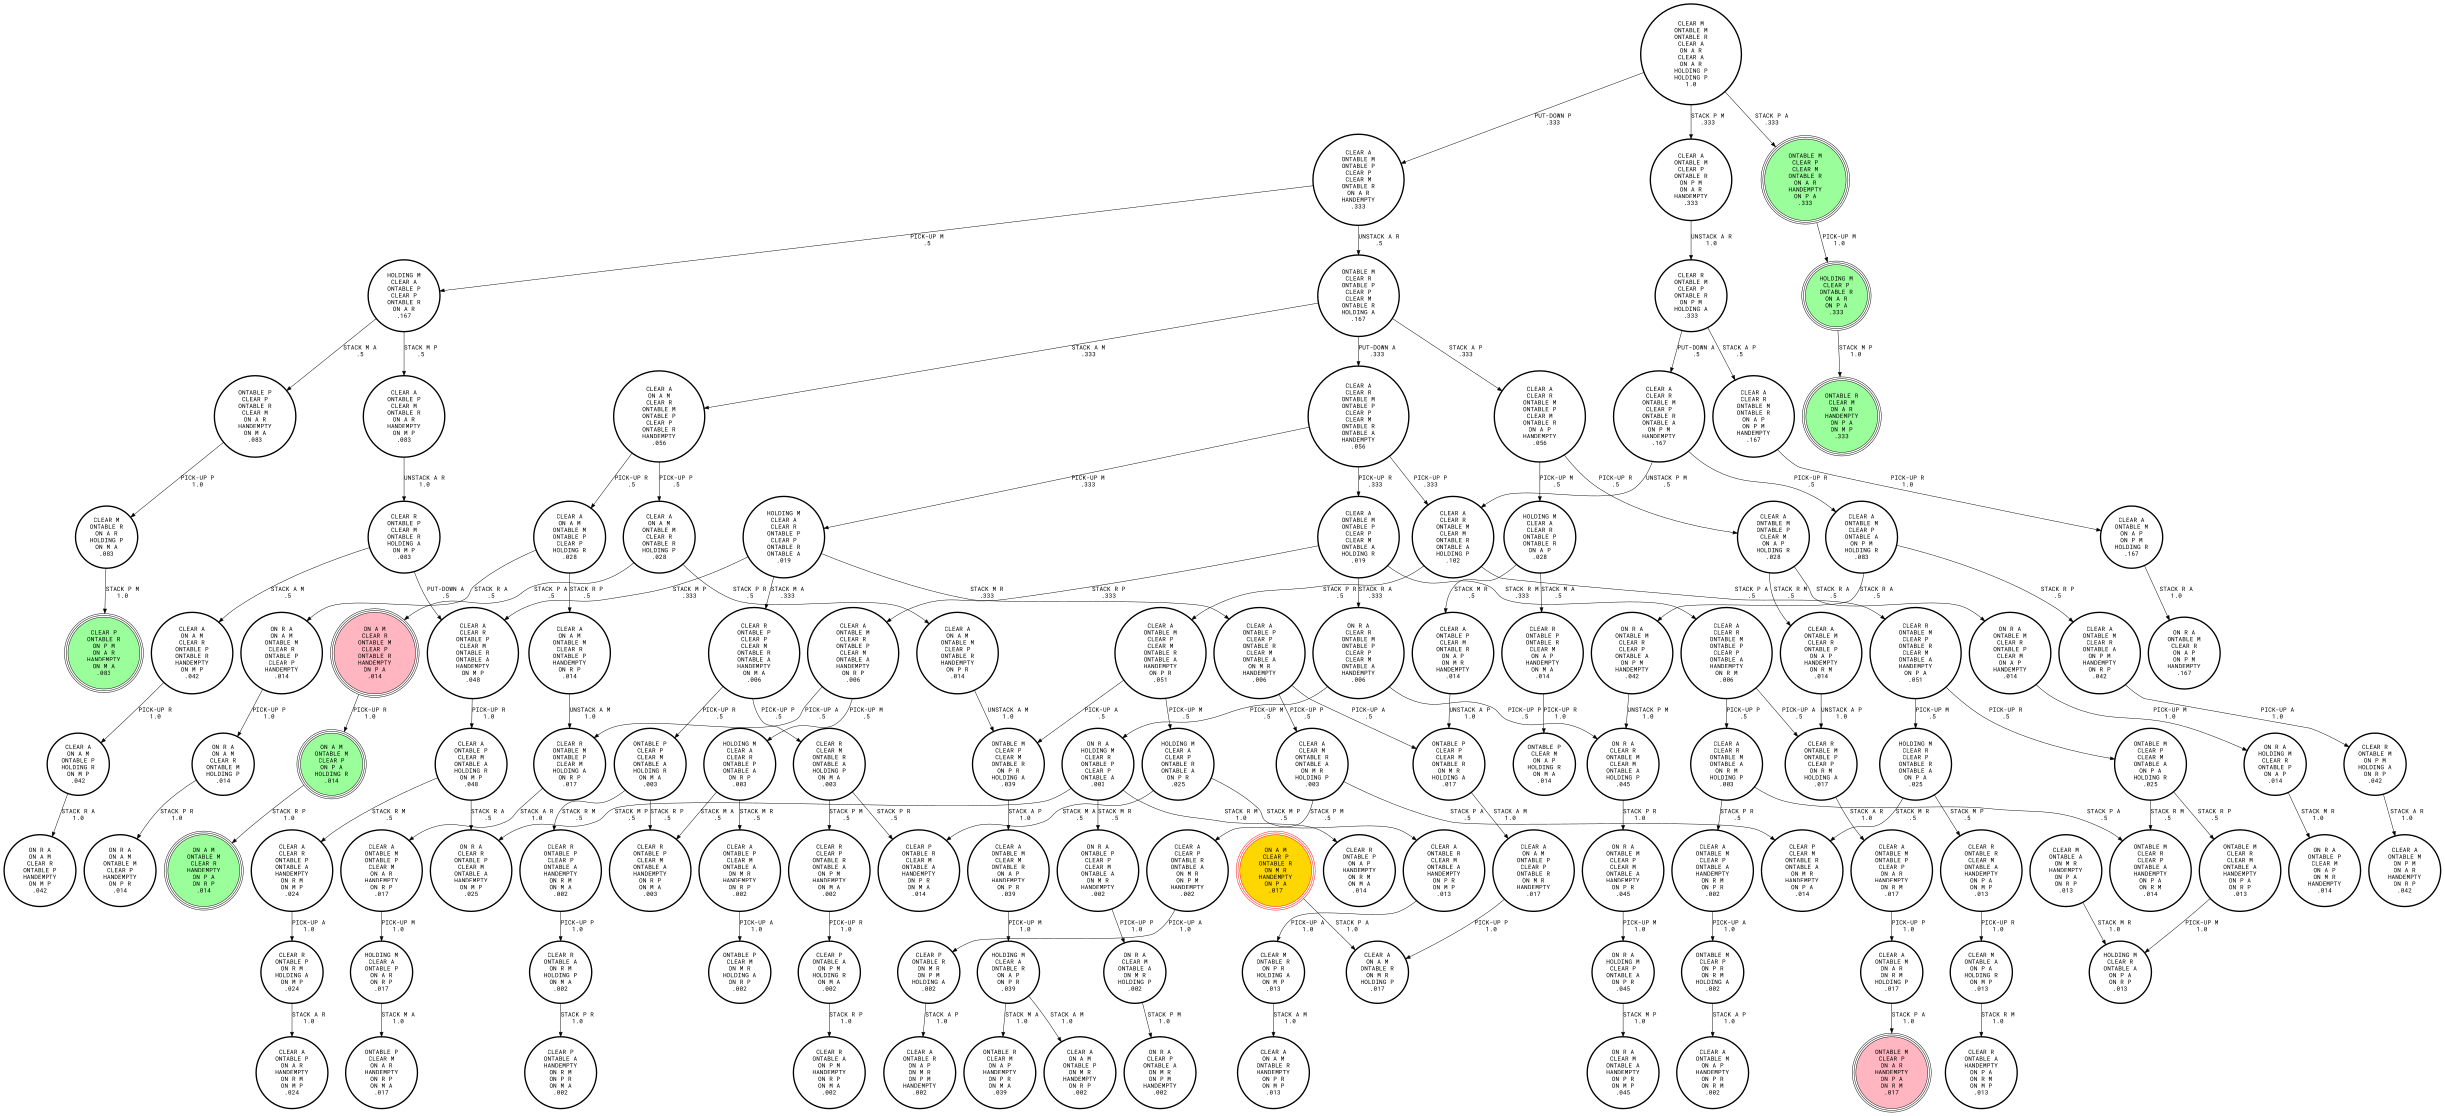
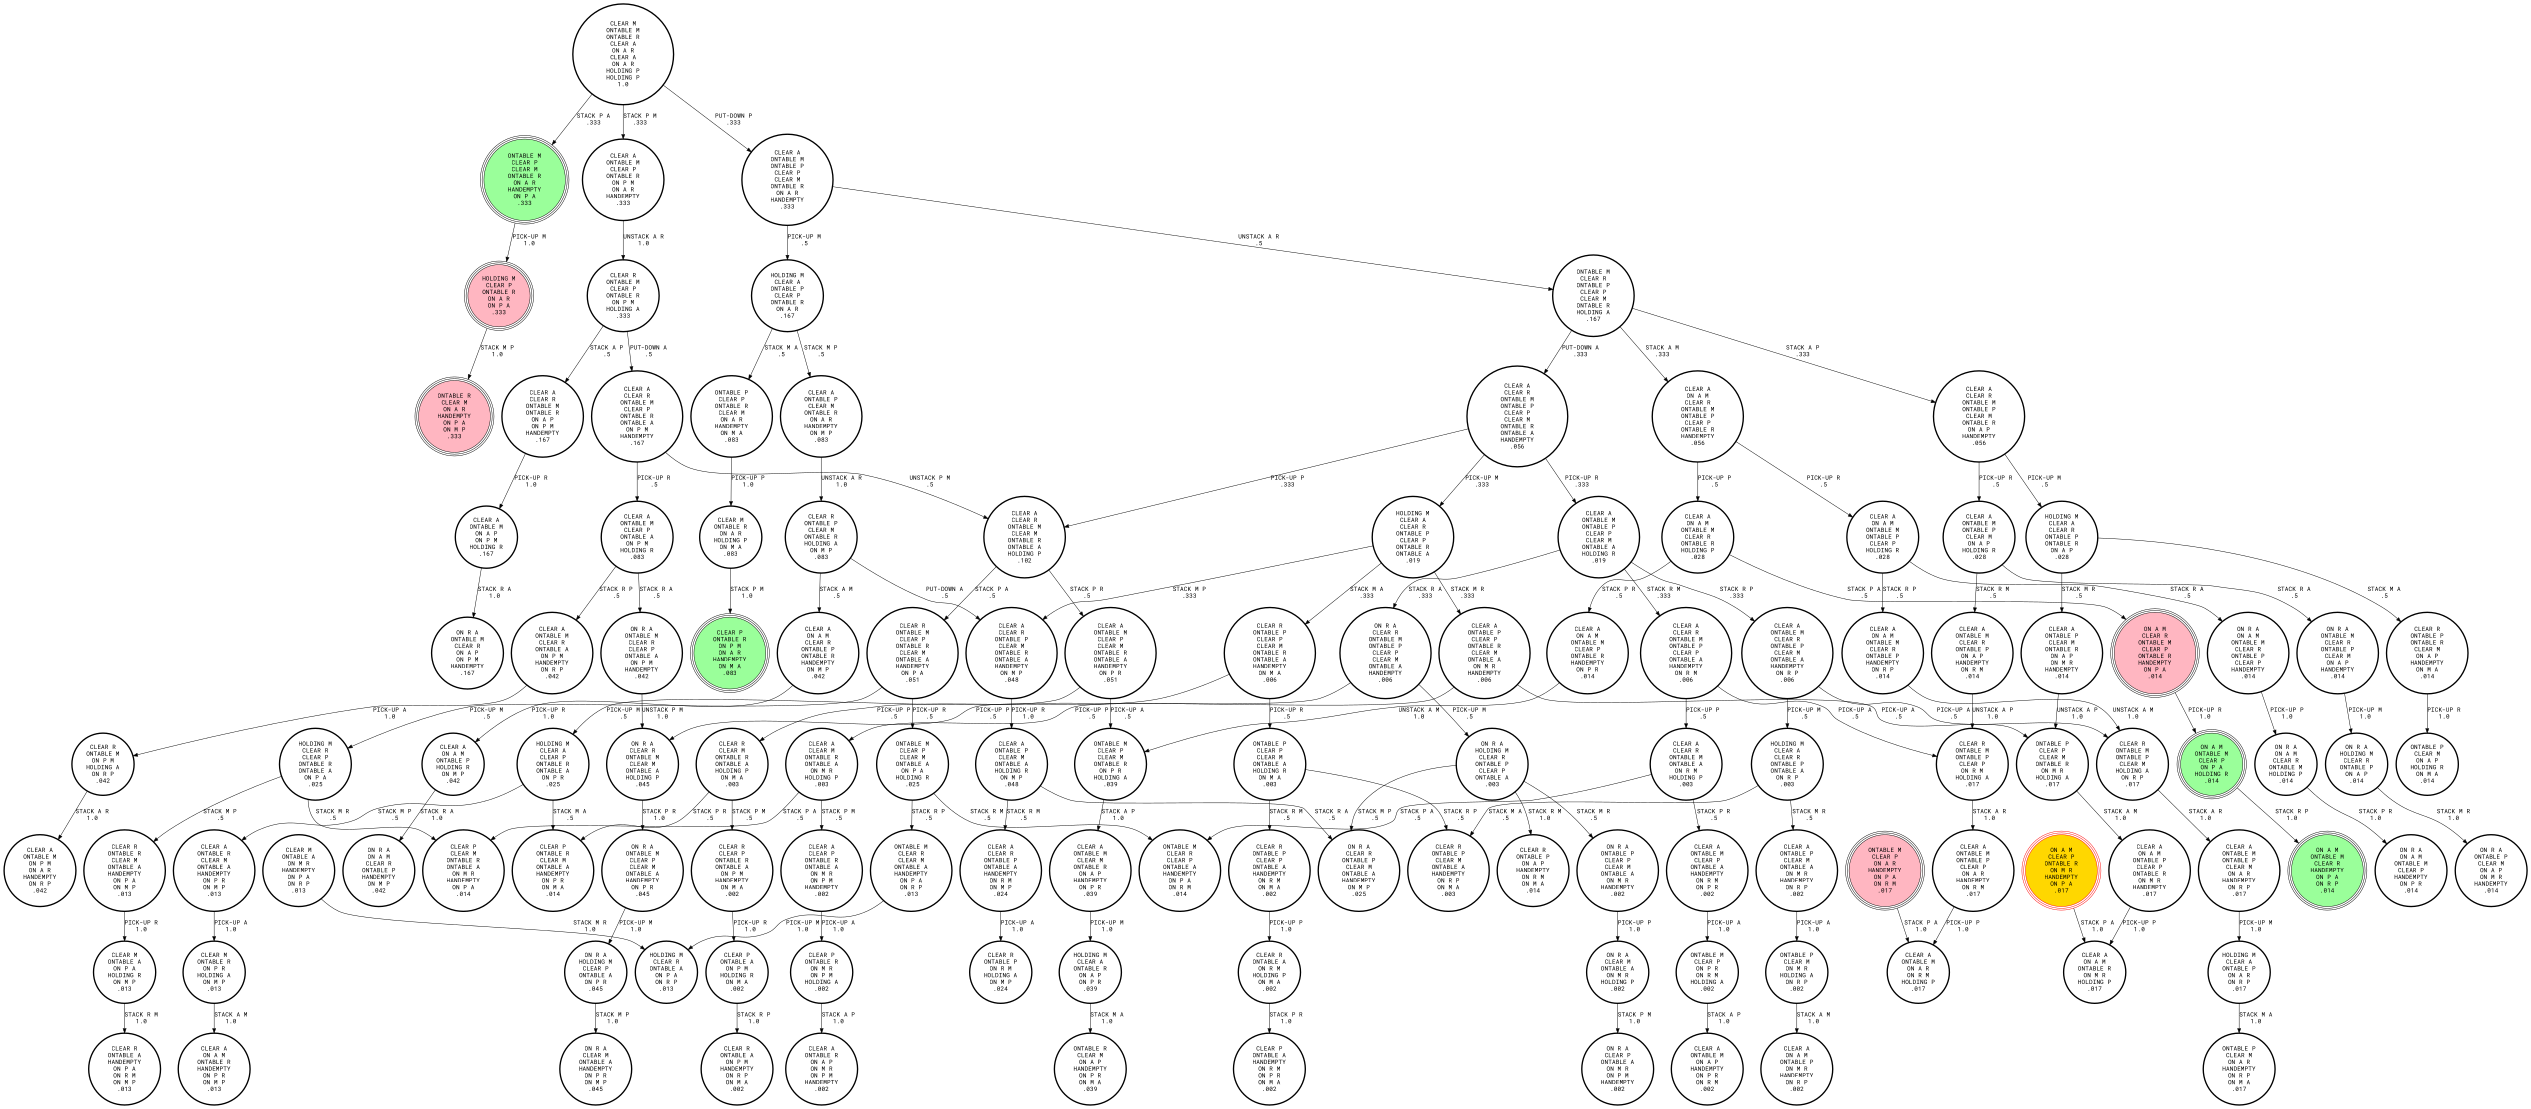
node "HOLDING M CLEAR P ONTABLE R ON A R ON P A .333": fillcolor palegreen1 -> lightpink
node "ONTABLE R CLEAR M ON A R HANDEMPTY ON P A ON M P .333": fillcolor palegreen1 -> lightpink
edge "CLEAR A ONTABLE M ON A R ON R M HOLDING P .017" -> "ONTABLE M CLEAR P ON A R HANDEMPTY ON P A ON R M .017": reversed
edge "HOLDING M CLEAR A ONTABLE R ON A P ON P R .039" -> "CLEAR A ON A M ONTABLE P ON M R HANDEMPTY ON R P .002": now "ONTABLE P CLEAR M ON M R HOLDING A ON R P .002" -> "CLEAR A ON A M ONTABLE P ON M R HANDEMPTY ON R P .002"
node "CLEAR A ONTABLE P ON A R HANDEMPTY ON R M ON M P .024": removed
